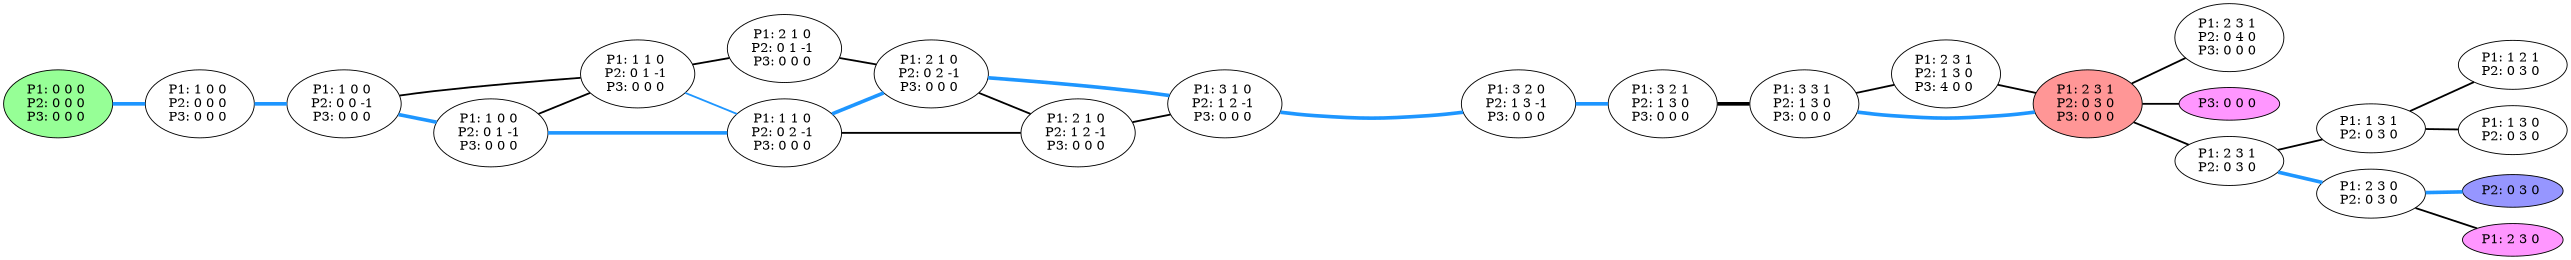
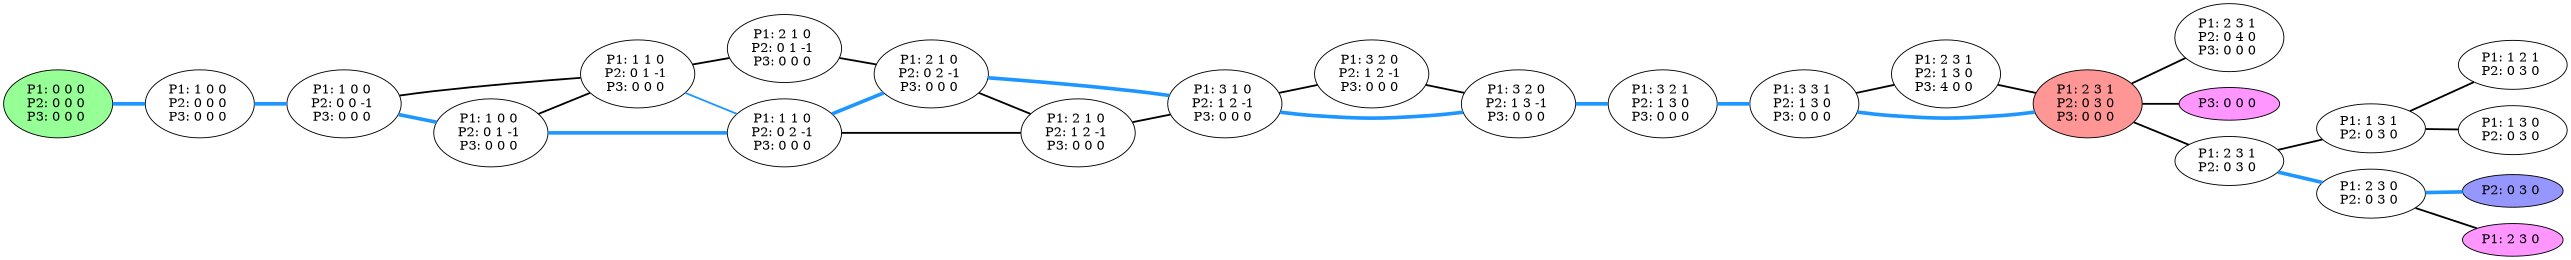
node "P1: 3 2 0 P2: 1 2 -1 P3: 0 0 0": added
edge "P1: 3 2 1 P2: 1 3 0 P3: 0 0 0" -- "P1: 3 3 1 P2: 1 3 0 P3: 0 0 0": color black -> #1e96ff
